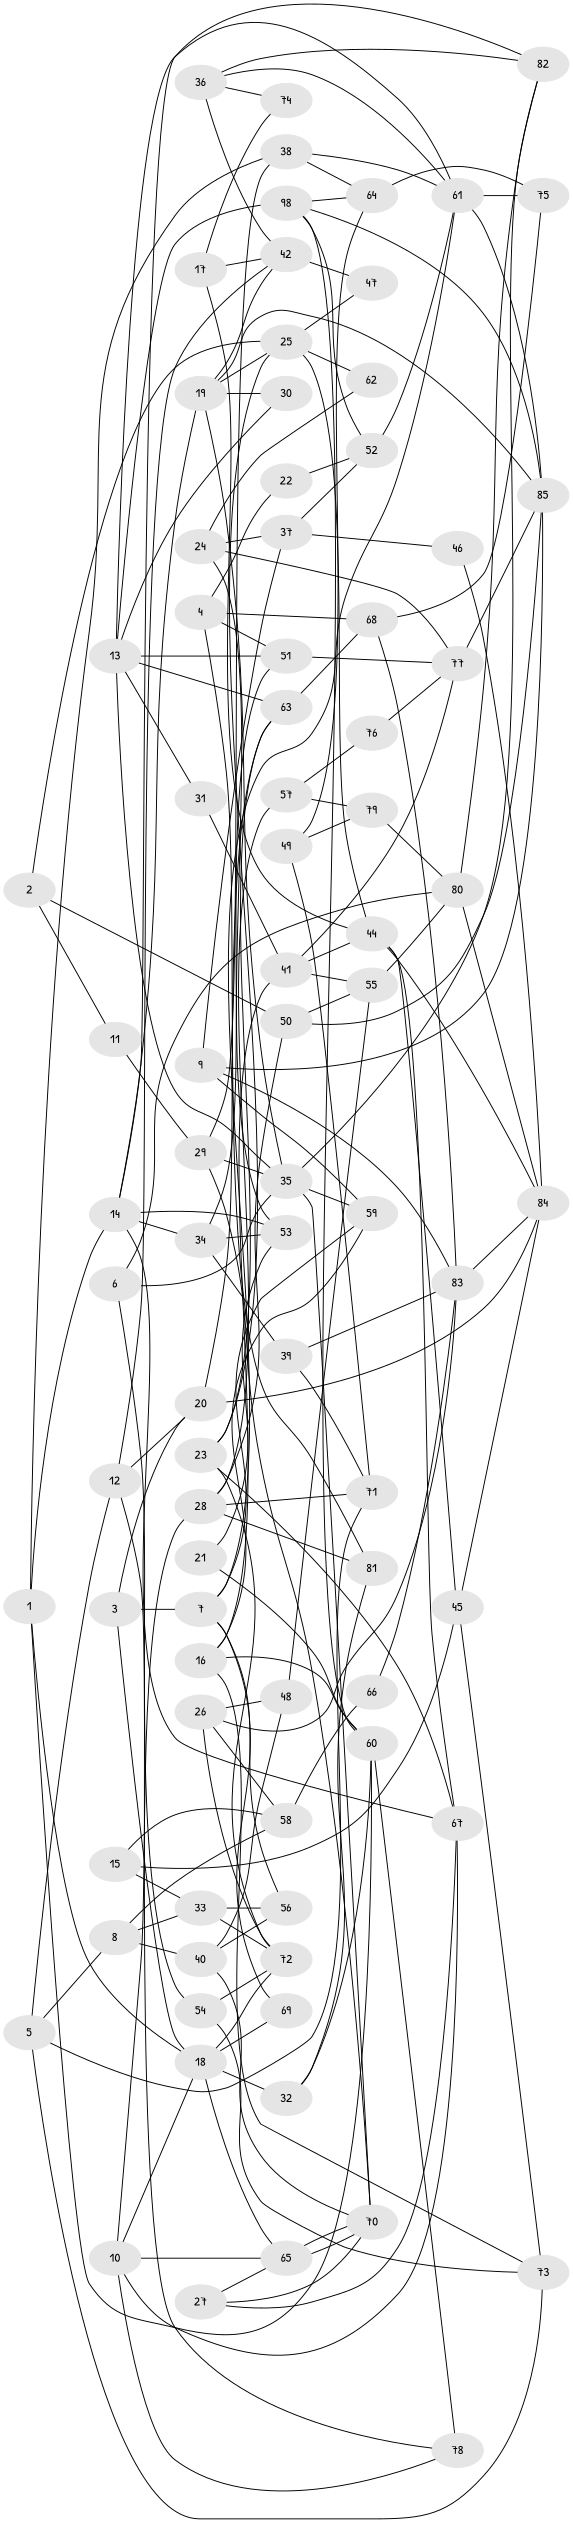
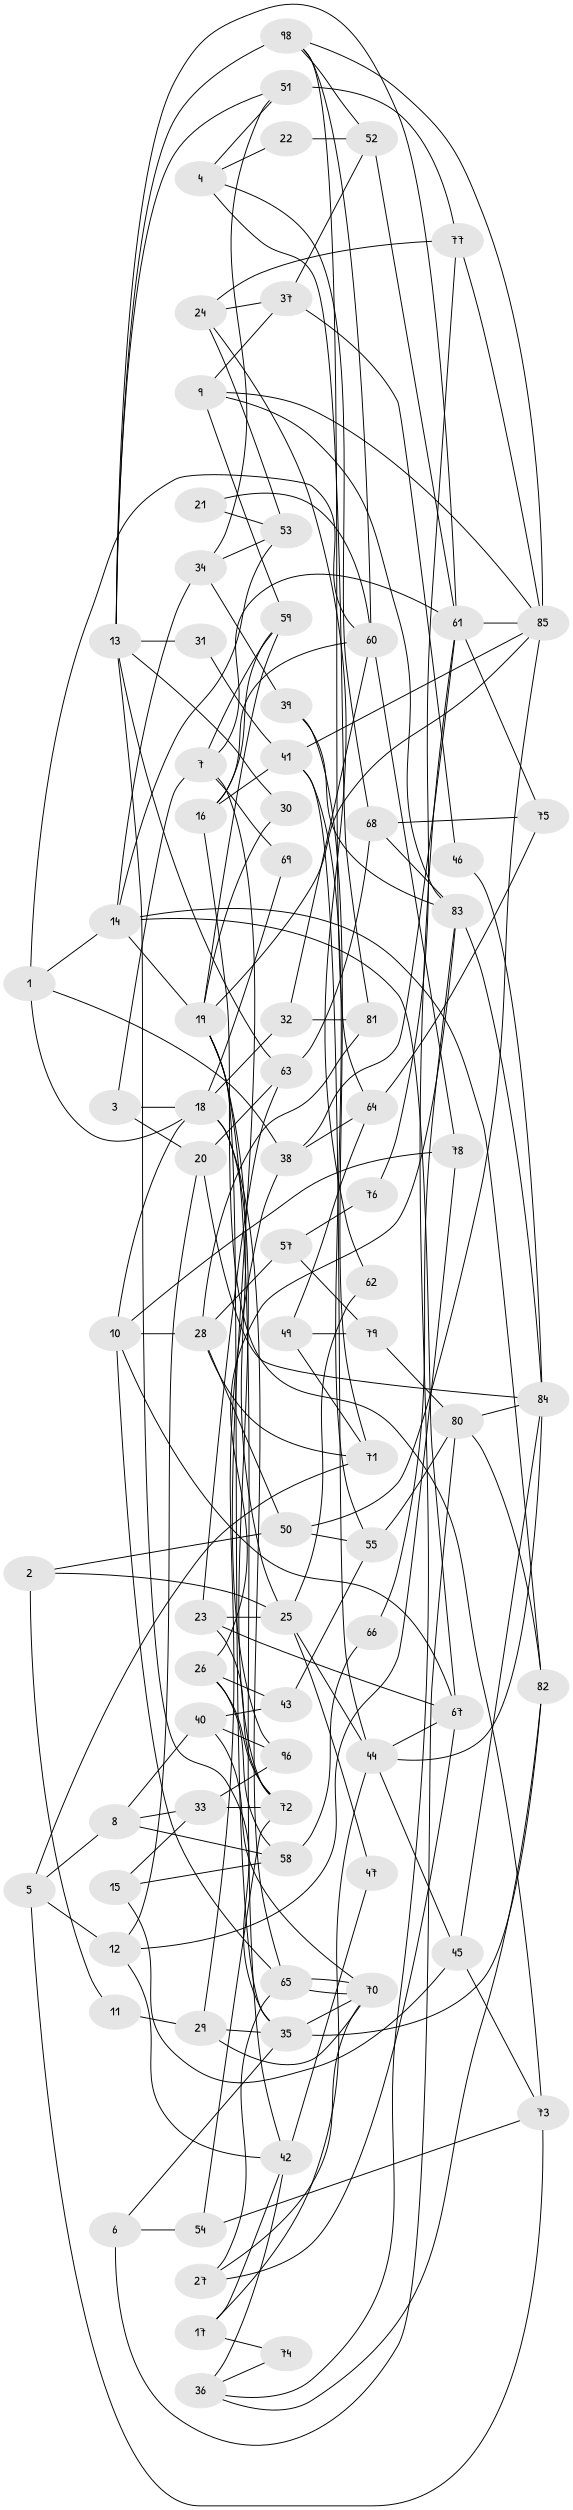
edge "77" -- "41": now "85" -- "41"
edge "35" -- "59": now "19" -- "59"
node "48": label "48" -> "43"
node "56": label "56" -> "96"
